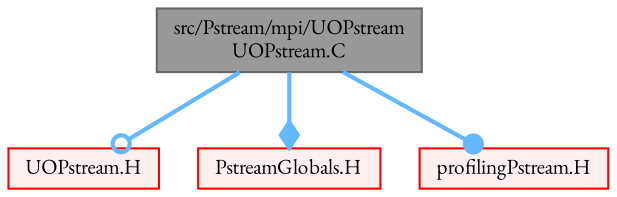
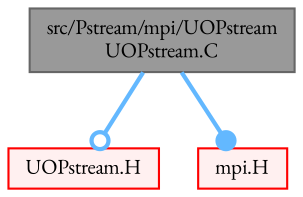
node "PstreamGlobals.H": removed
node "profilingPstream.H": label "profilingPstream.H" -> "mpi.H"
